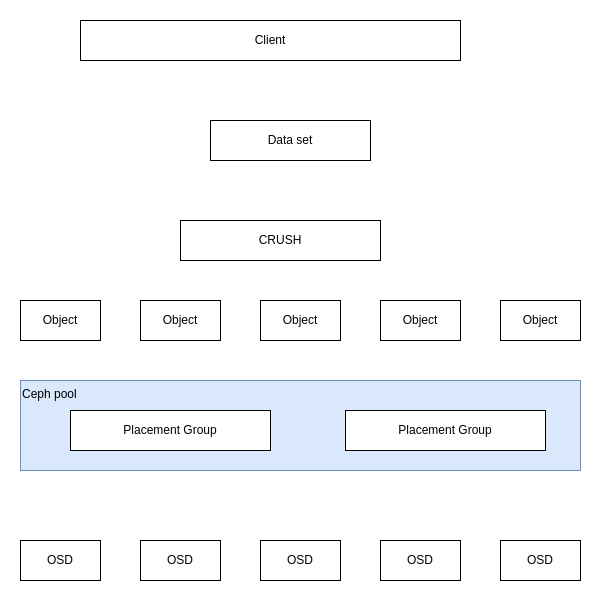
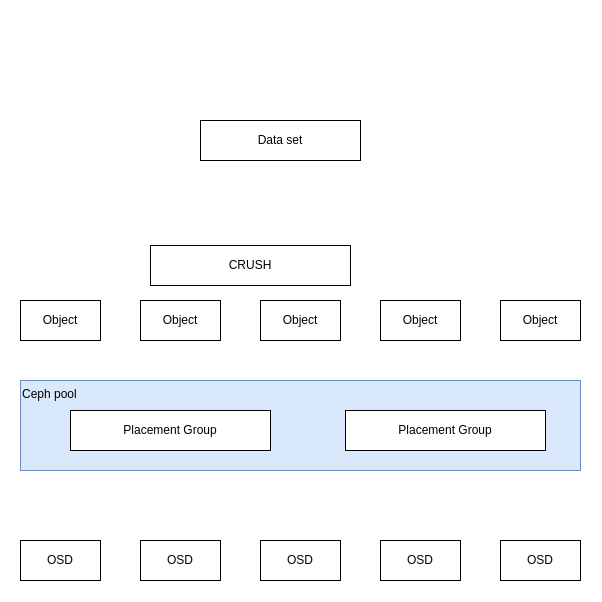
node "Client": removed
node "Data set": moved (291, 141) -> (281, 141)
node "CRUSH": moved (281, 241) -> (251, 266)
